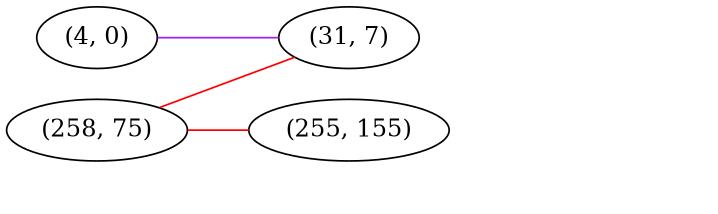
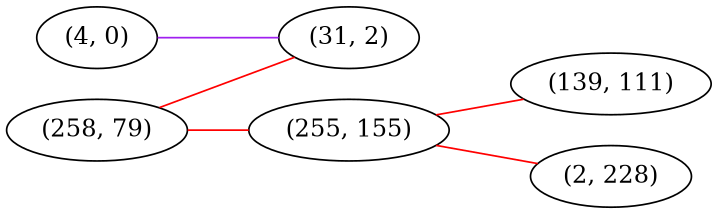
node "(31, 7)": label "(31, 7)" -> "(31, 2)"
node "(139, 111)": added
node "(258, 75)": label "(258, 75)" -> "(258, 79)"
node "(2, 228)": added
